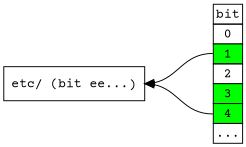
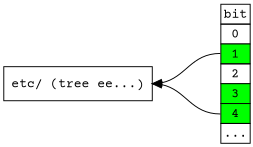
node "etc/ (bit ee...)": label "etc/ (bit ee...)" -> "etc/ (tree ee...)"
